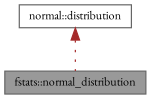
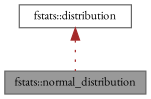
node "normal::distribution": label "normal::distribution" -> "fstats::distribution"
